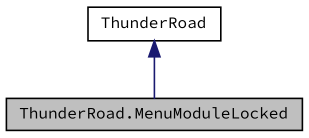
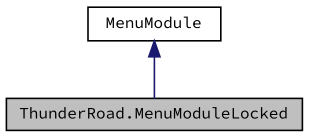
node "ThunderRoad": label "ThunderRoad" -> "MenuModule"
